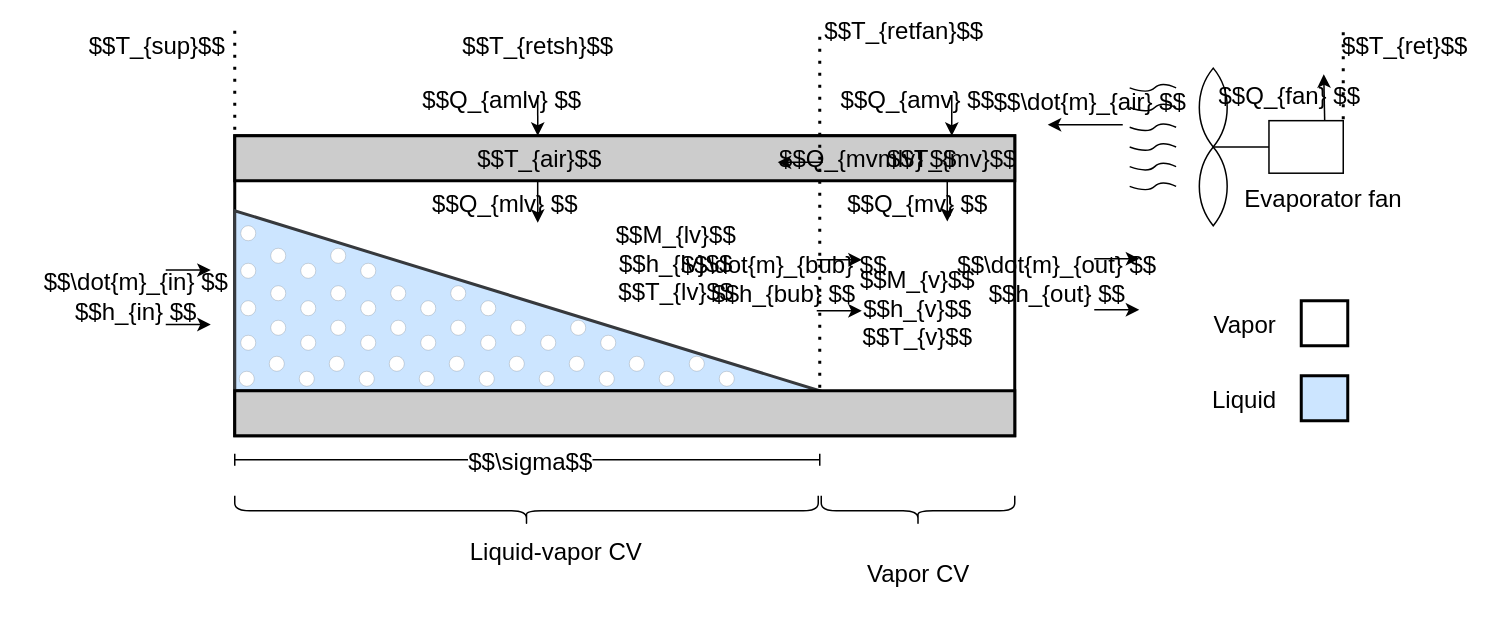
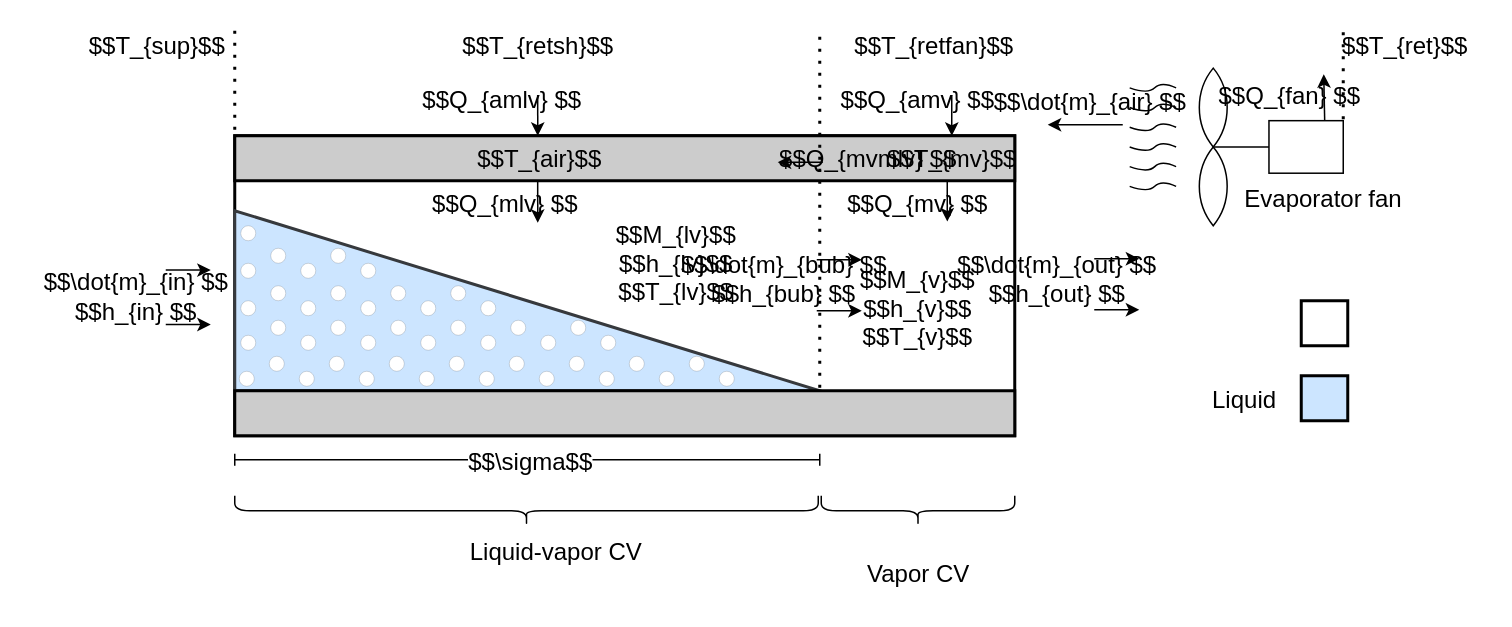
node "$$T_{retfan}$$": moved (904, 31) -> (934, 46)
node "Vapor": removed
